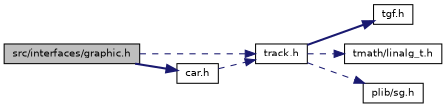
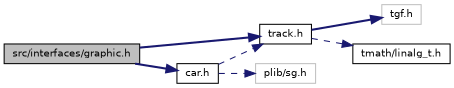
node "tgf.h": color black -> grey75
edge "src/interfaces/graphic.h" -> "track.h": style dashed -> bold
edge "track.h" -> "plib/sg.h": now "car.h" -> "plib/sg.h"
node "plib/sg.h": color black -> grey75
